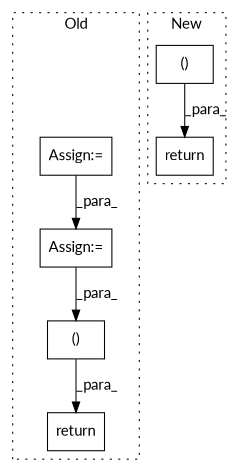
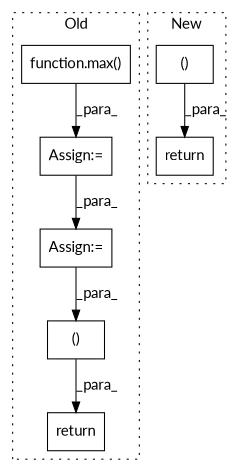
node "function.max()": added
